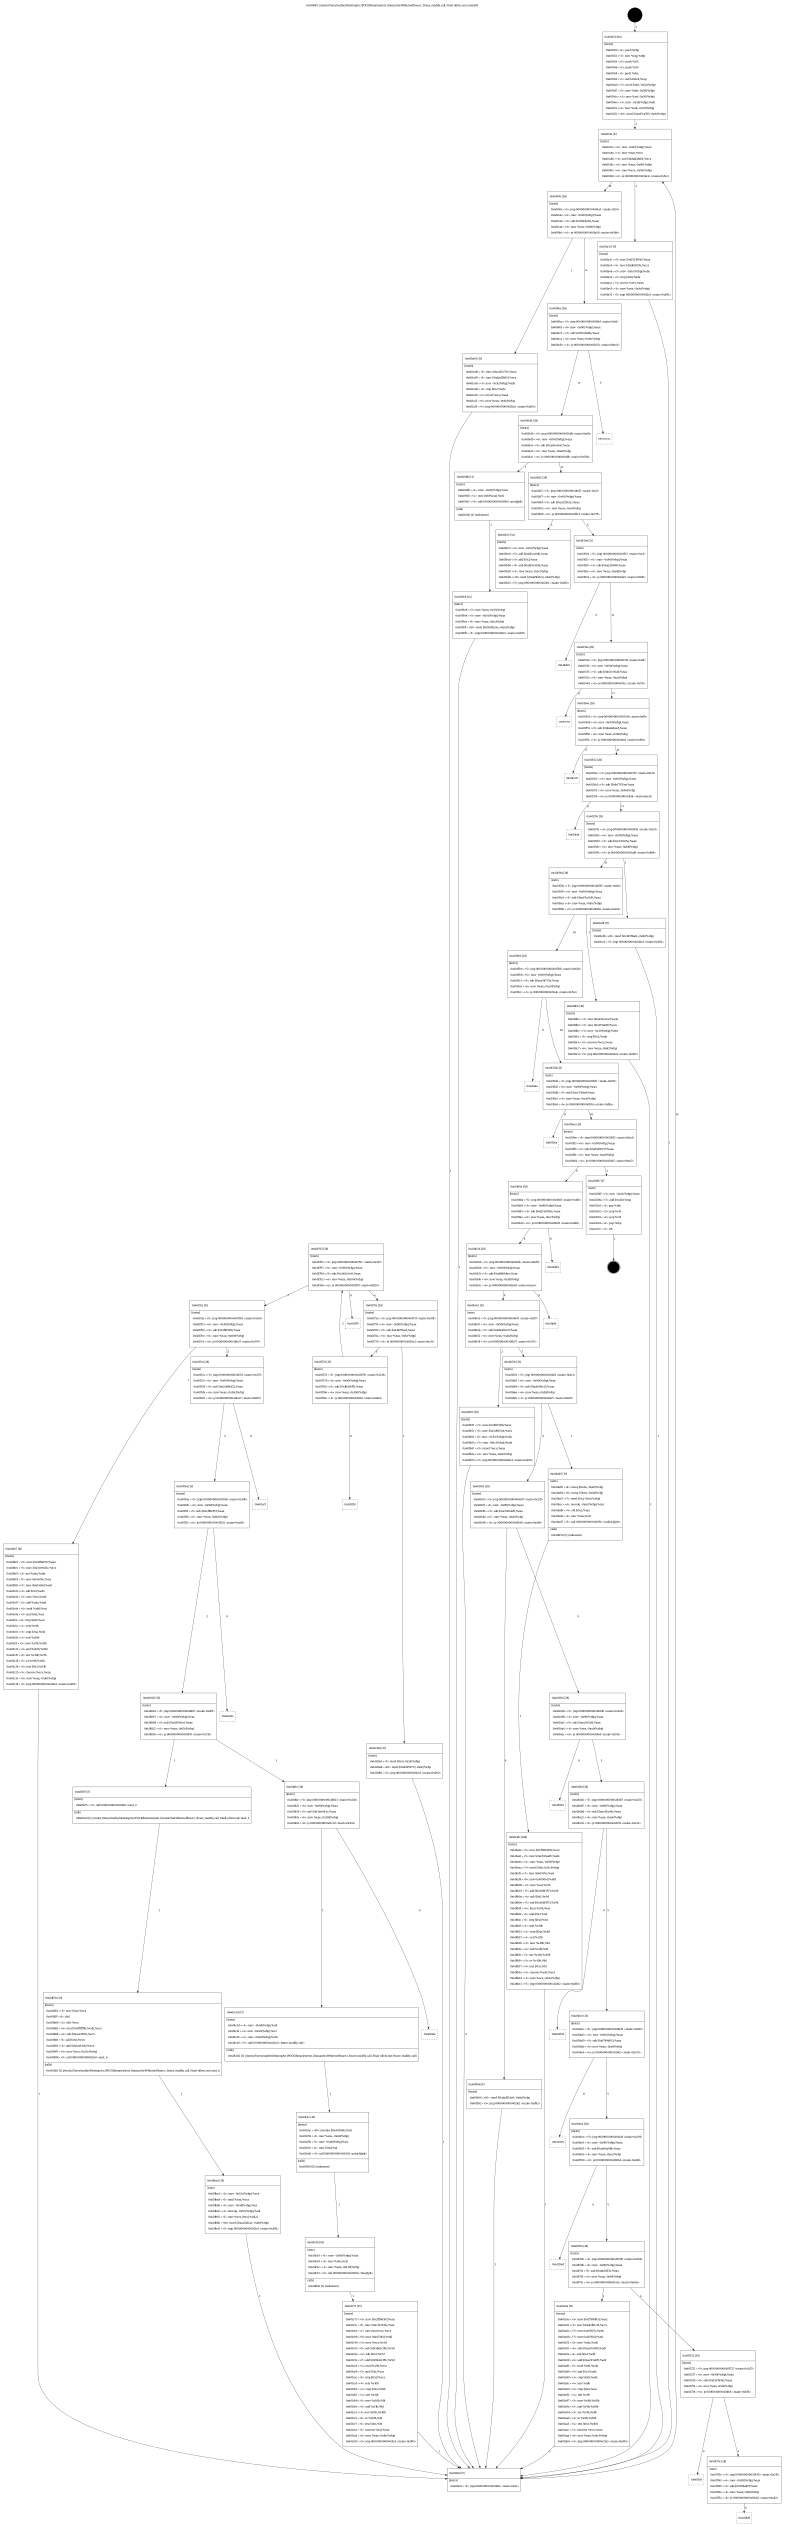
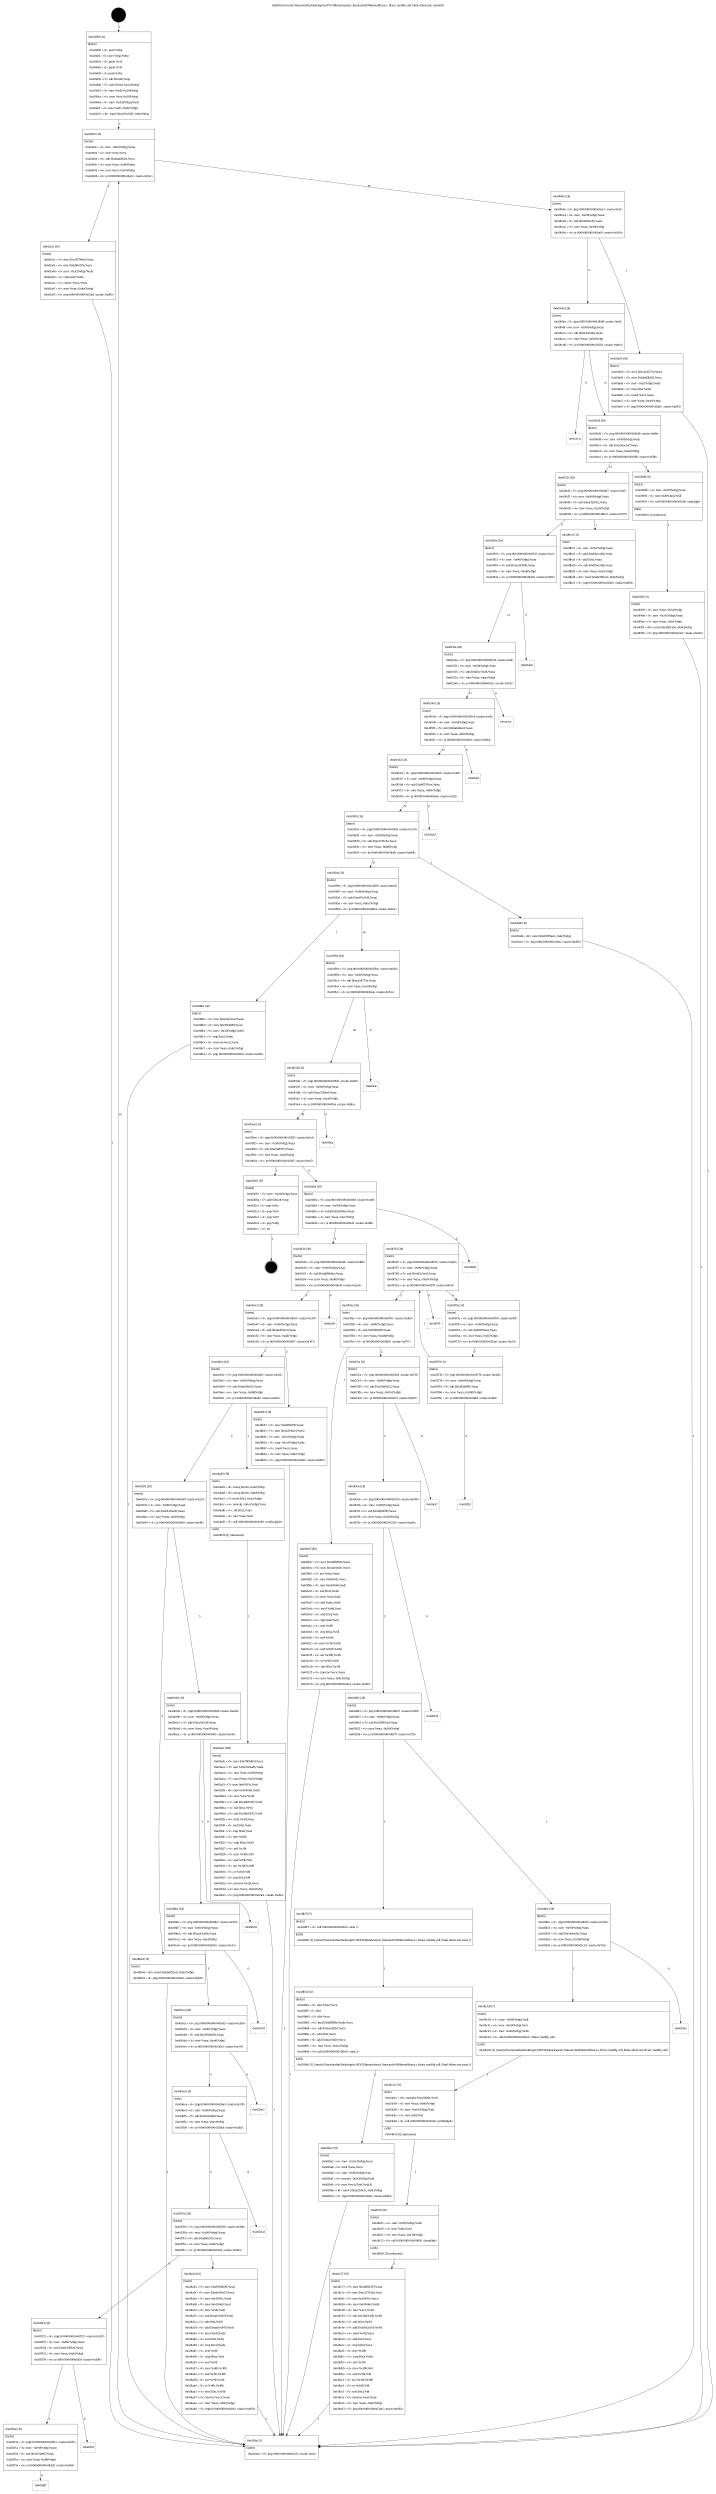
node "0x4020a1 [22]": removed
